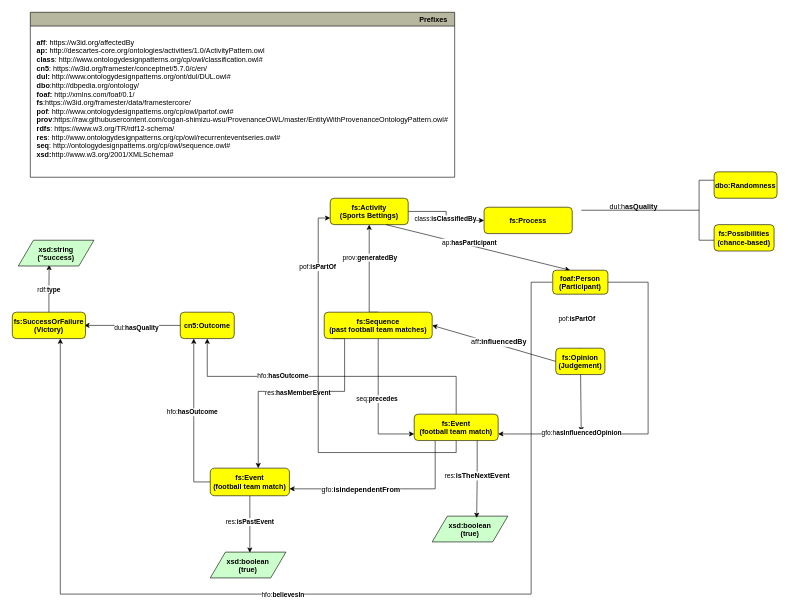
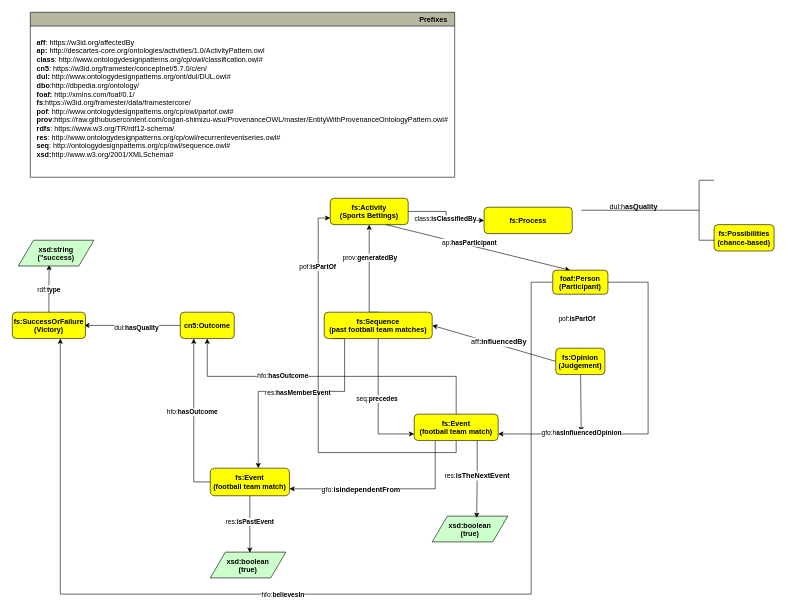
node "dbo:Randomness": removed
